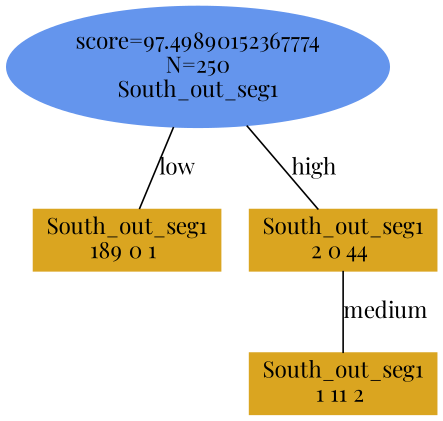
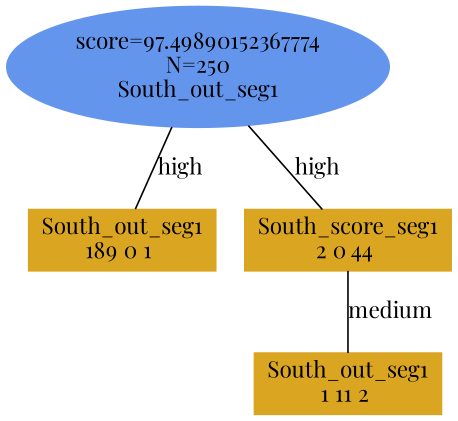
edge "score=97.49890152367774 N=250 South_out_seg1" -- "South_out_seg1 189 0 1": label "low" -> "high"
node "South_out_seg1 2 0 44": label "South_out_seg1 2 0 44" -> "South_score_seg1 2 0 44"
